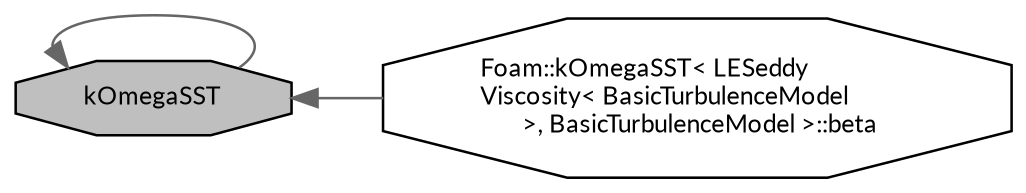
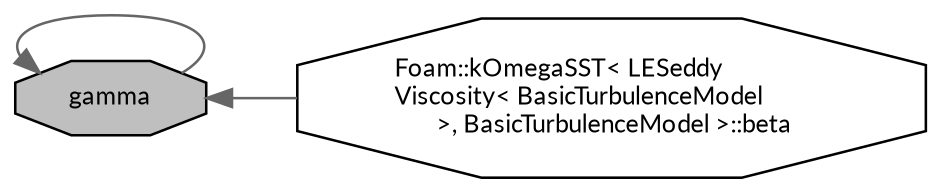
node "kOmegaSST": label "kOmegaSST" -> "gamma"
